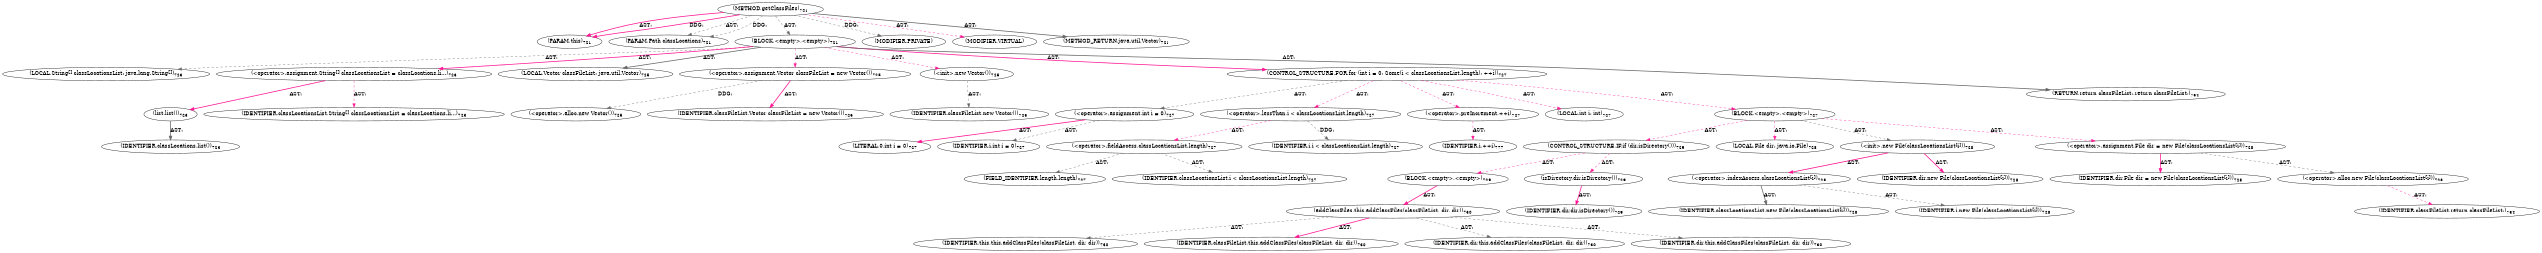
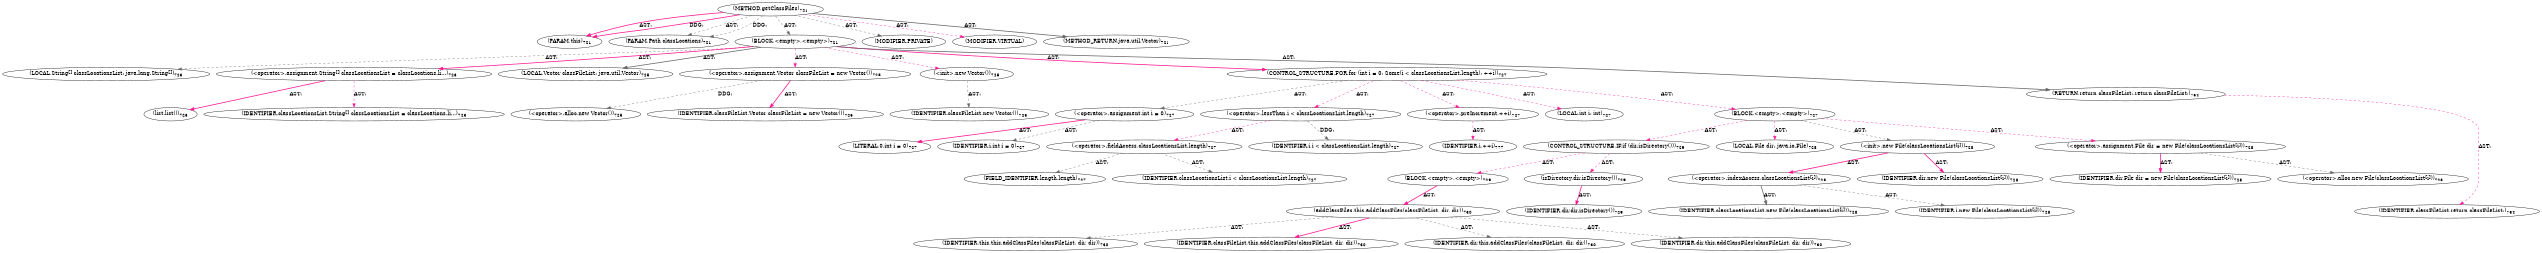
edge "(METHOD,getClassFiles)" -> "(MODIFIER,PRIVATE)": label "DDG: " -> "AST: "
node "(IDENTIFIER,classLocations,list())": removed
edge "(<operator>.alloc,new File(classLocationsList[i]))" -> "(IDENTIFIER,classFileList,return classFileList;)": now "(RETURN,return classFileList;,return classFileList;)" -> "(IDENTIFIER,classFileList,return classFileList;)"
